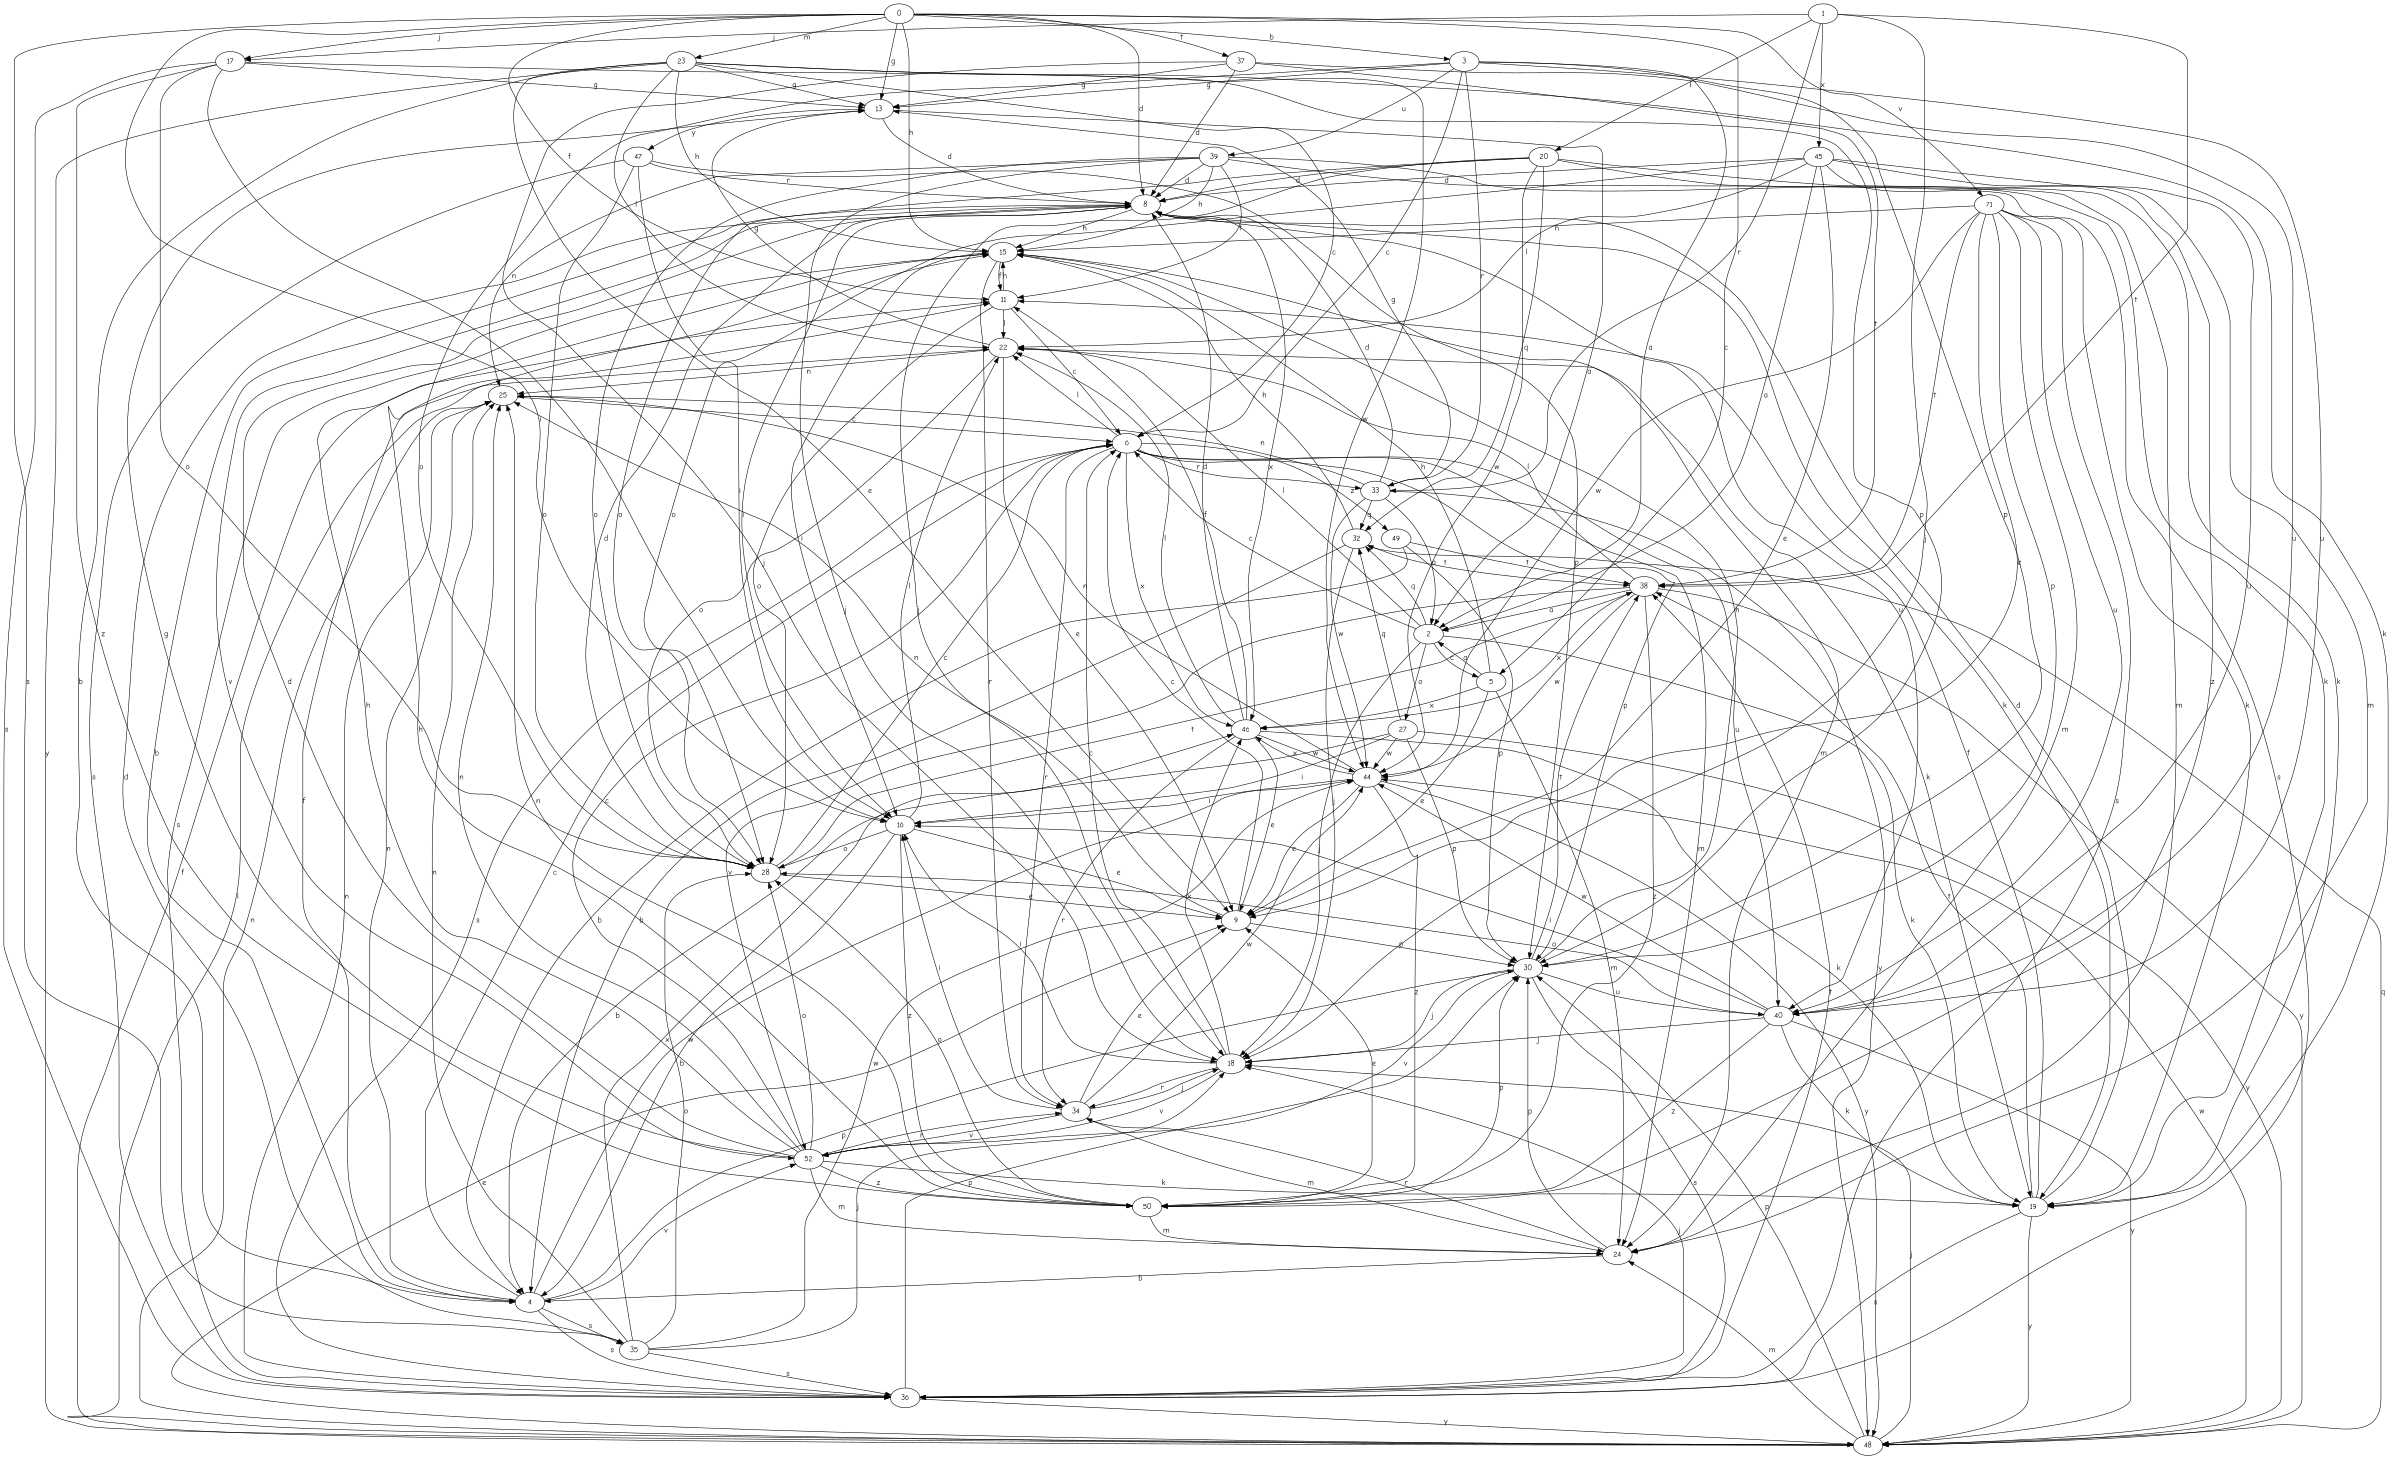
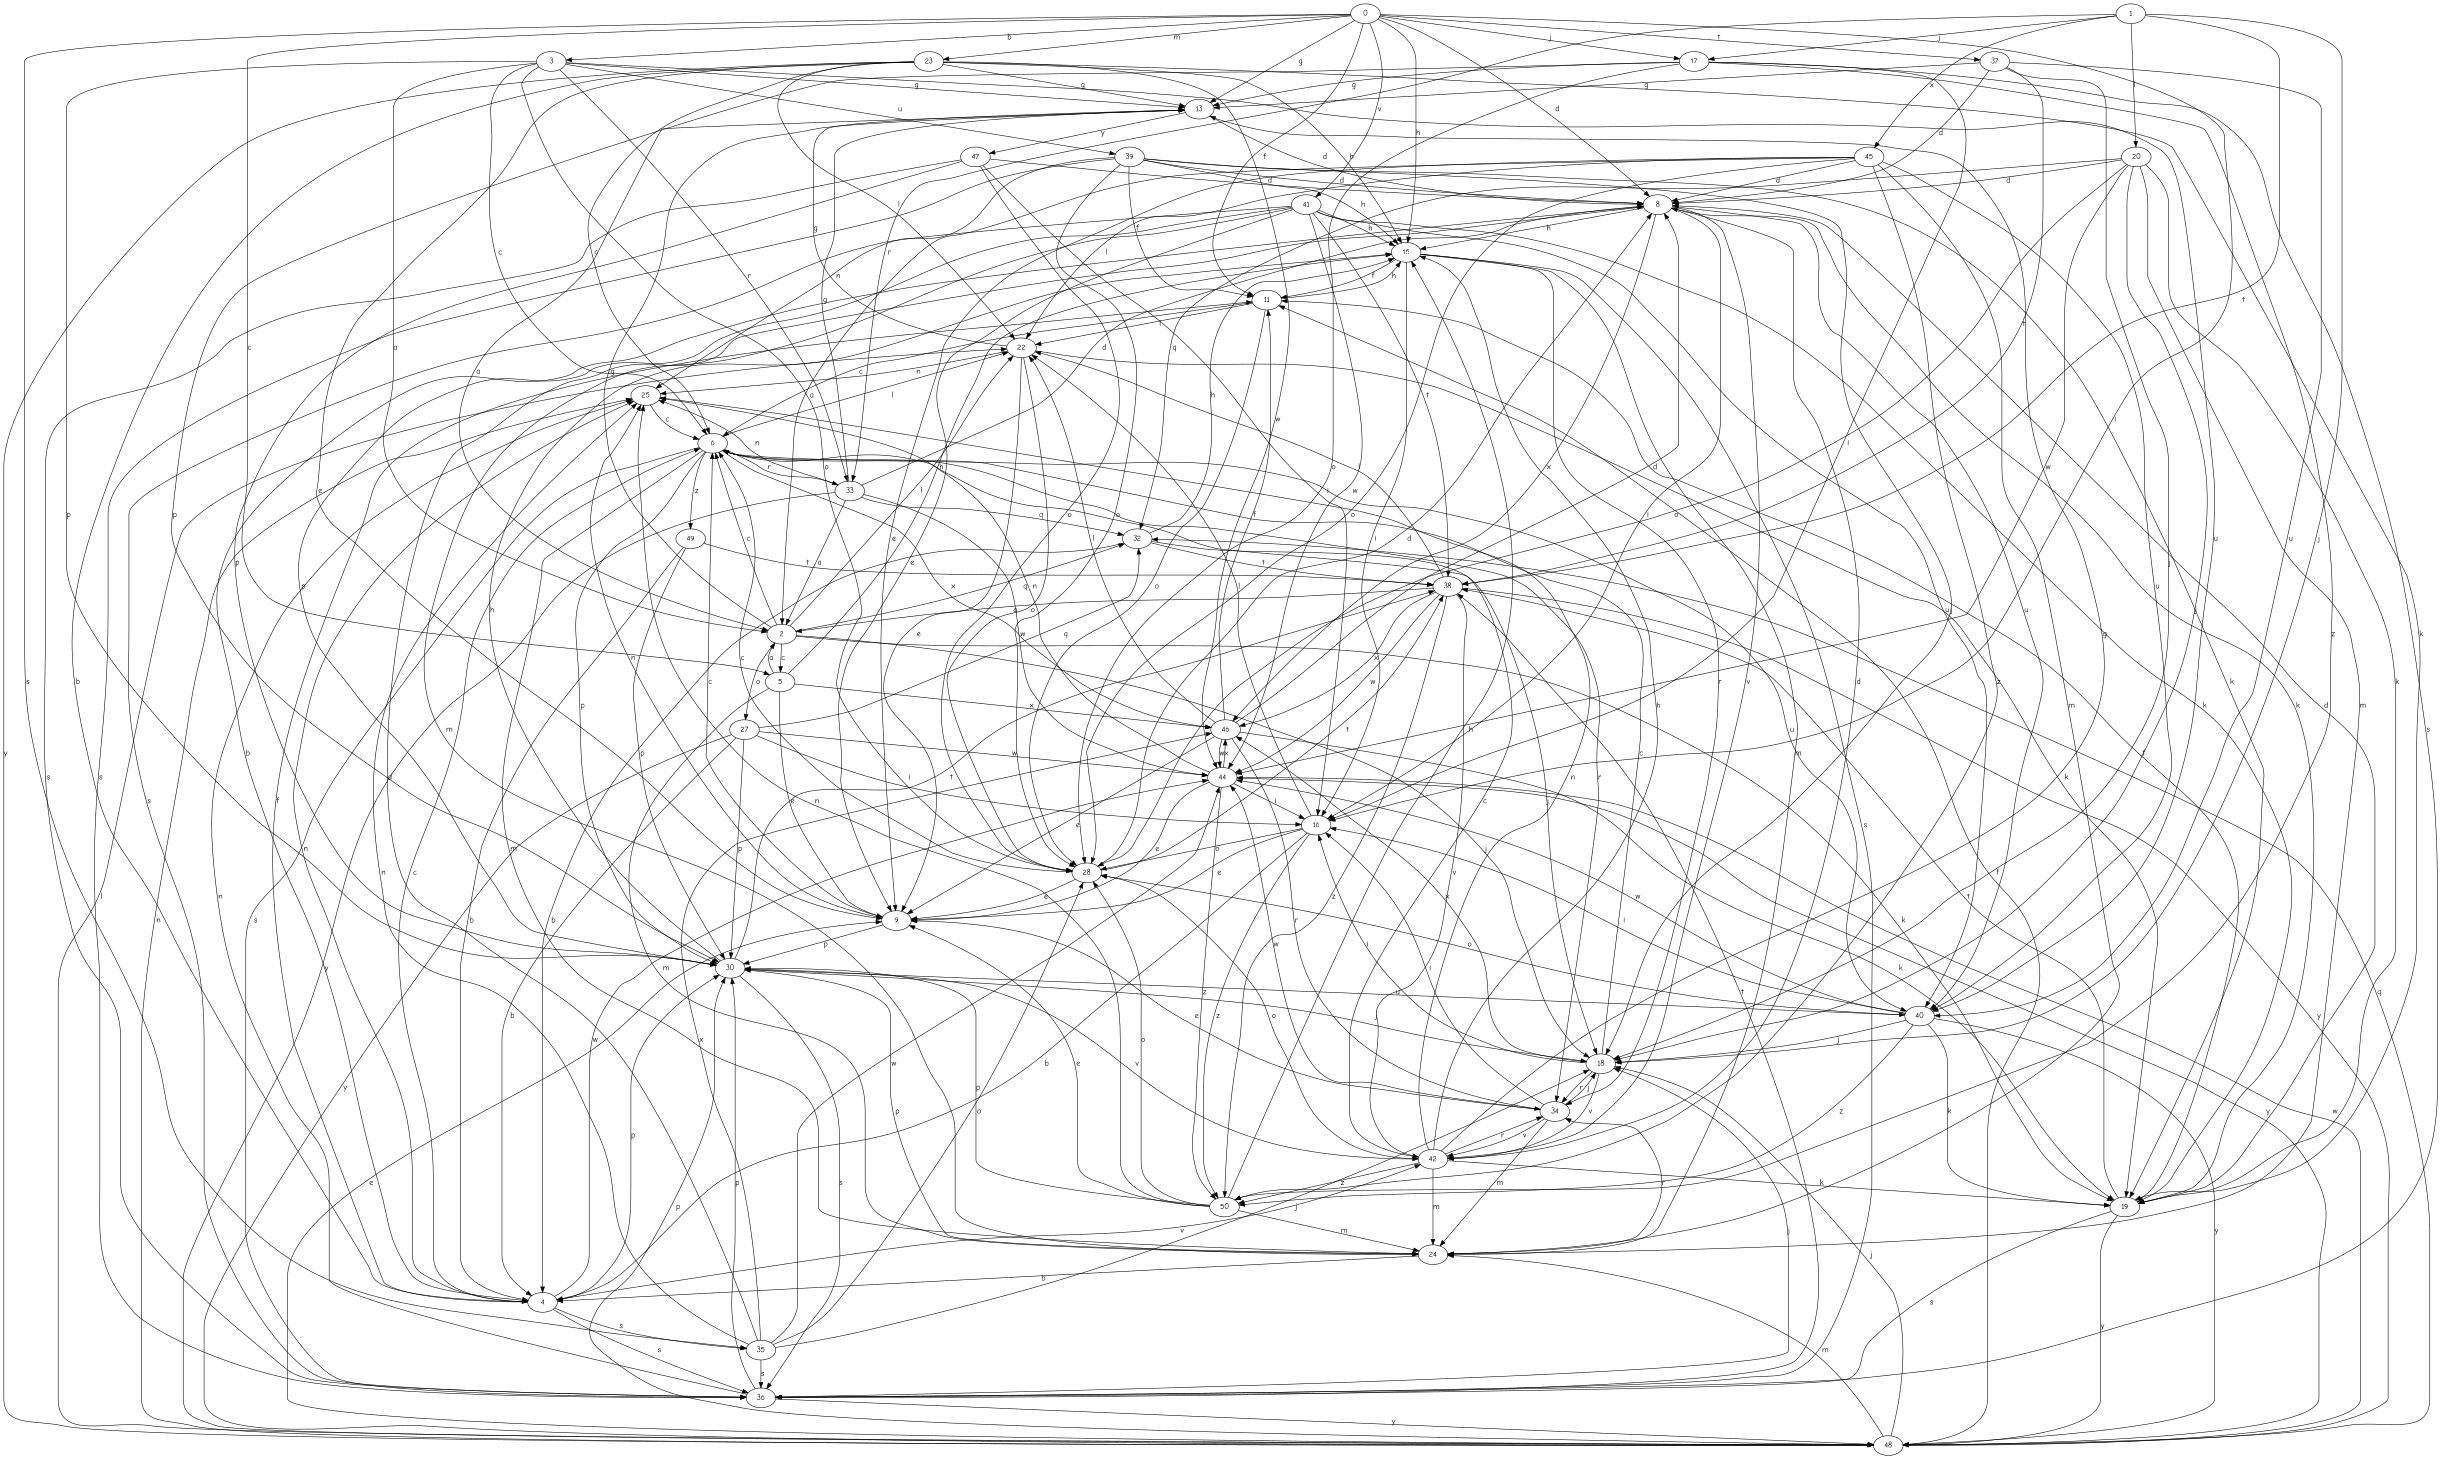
edge "47" -> "8": label "r" -> "d"
node "71": label "71" -> "41"
edge "2" -> "13": added, label "g"
node "52": label "52" -> "42"
